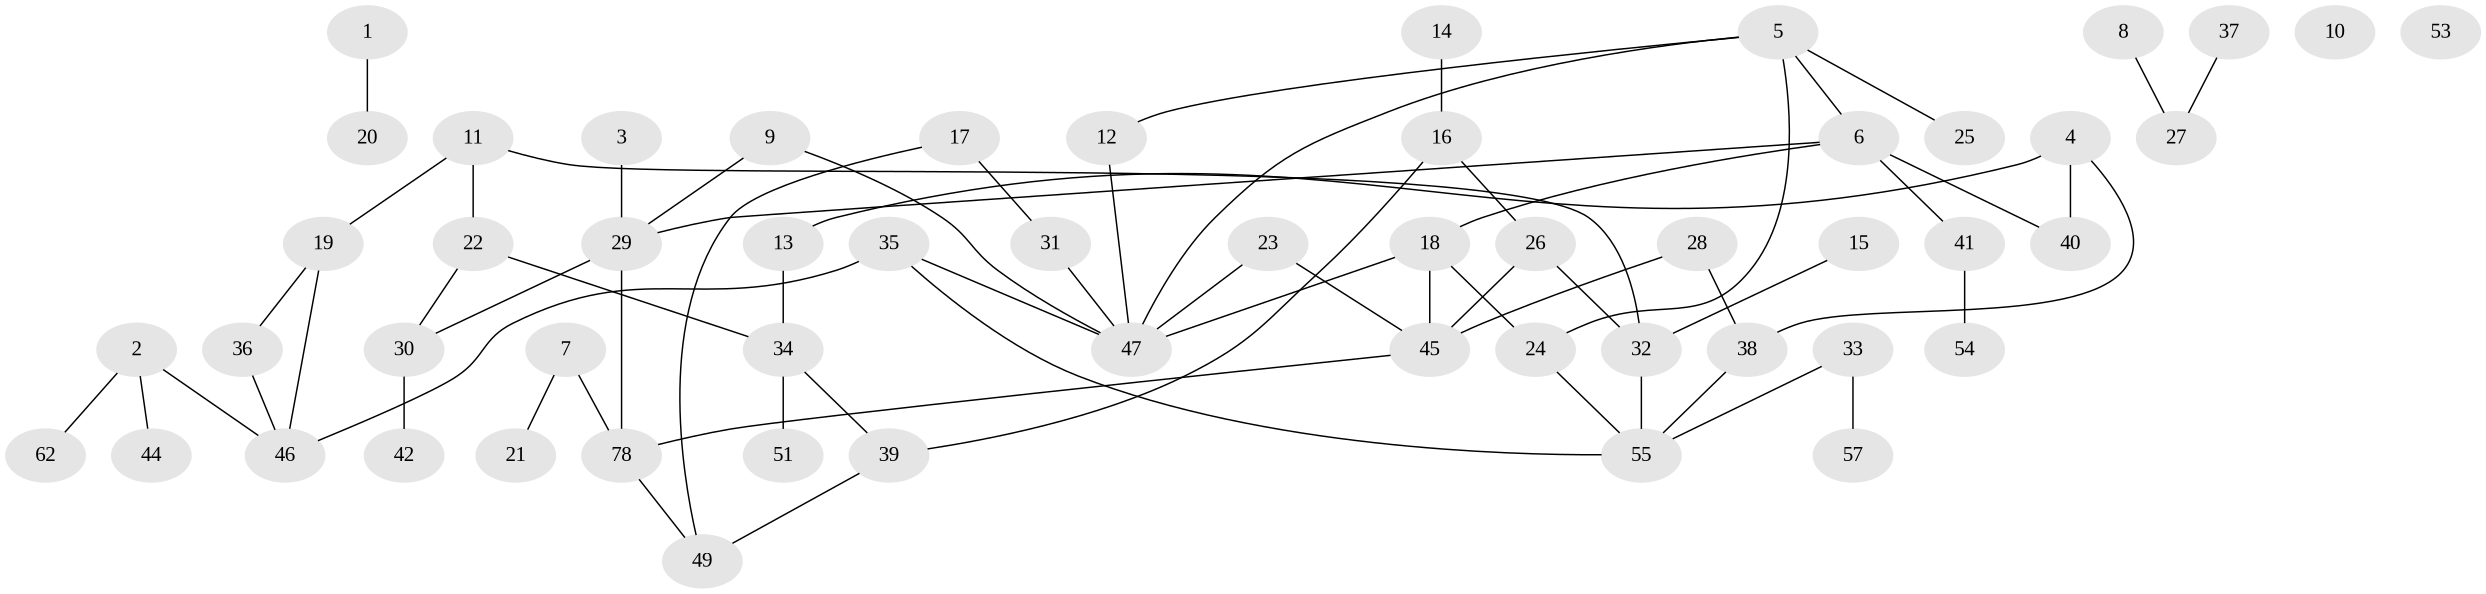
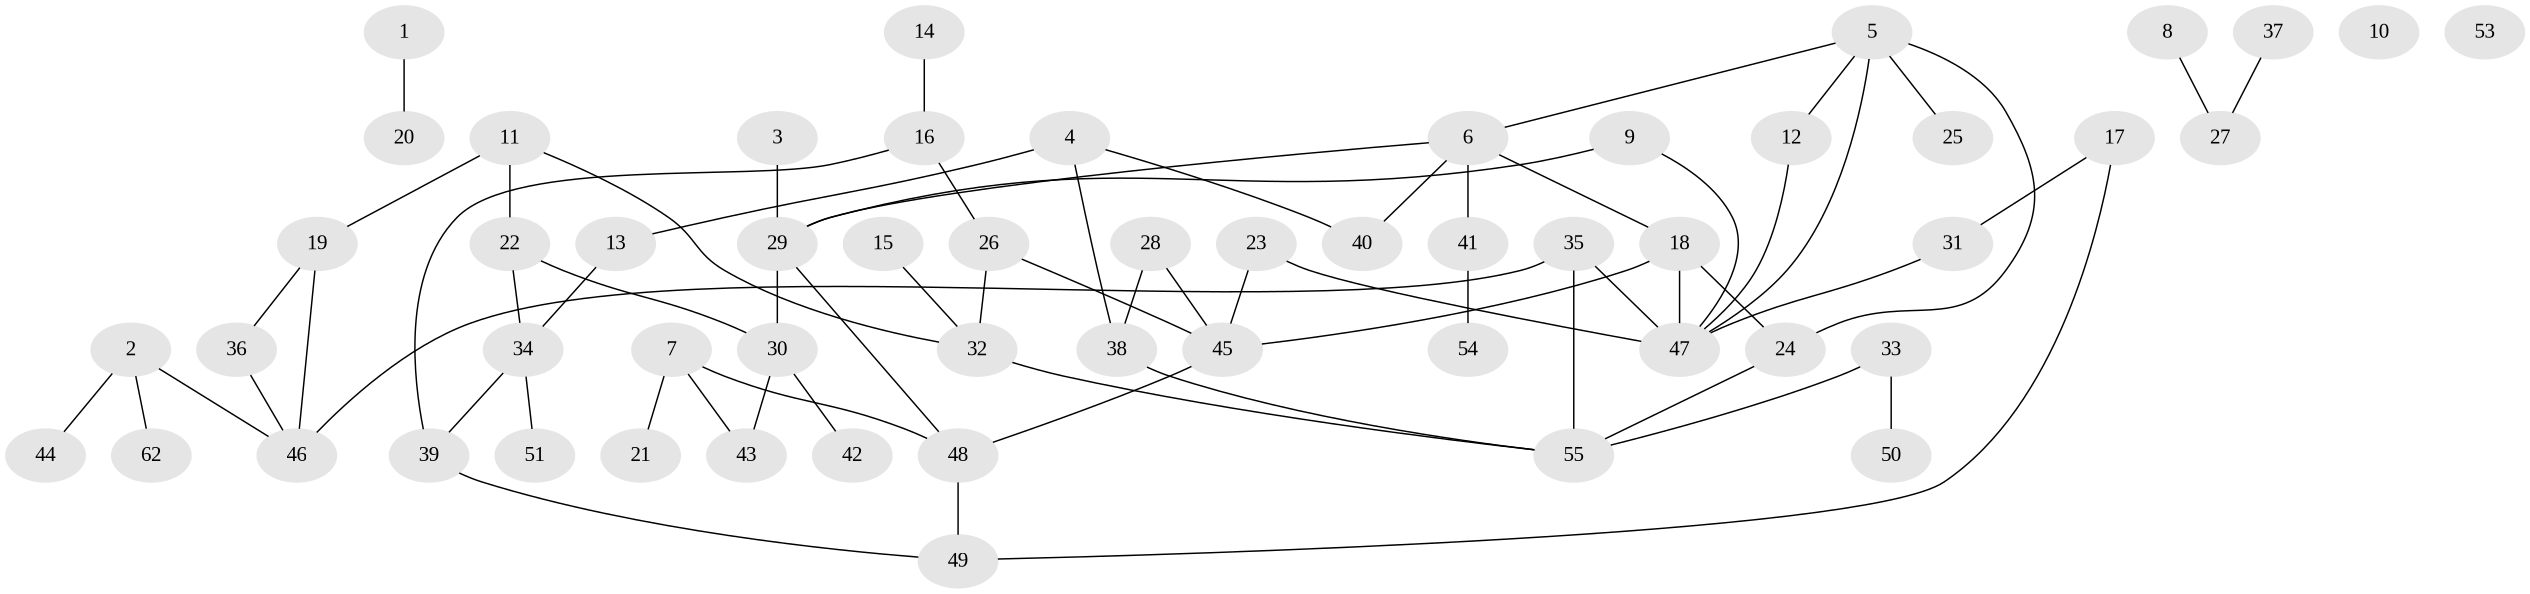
node "78": label "78" -> "48"
node "43": added
node "57": label "57" -> "50"
